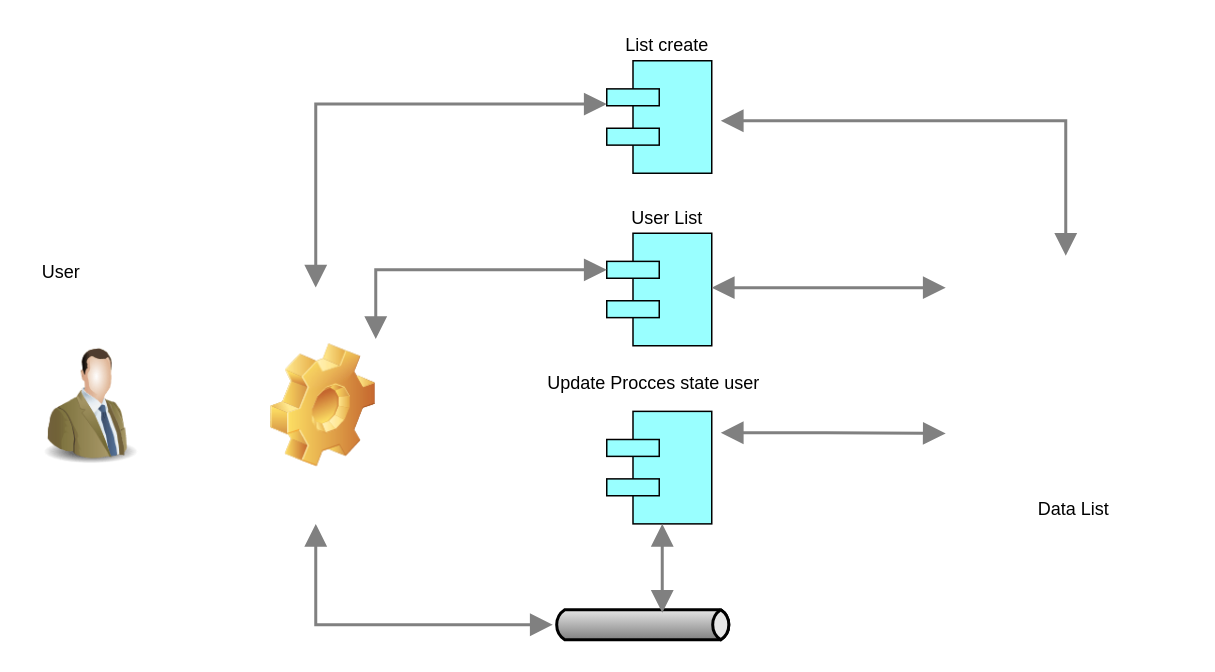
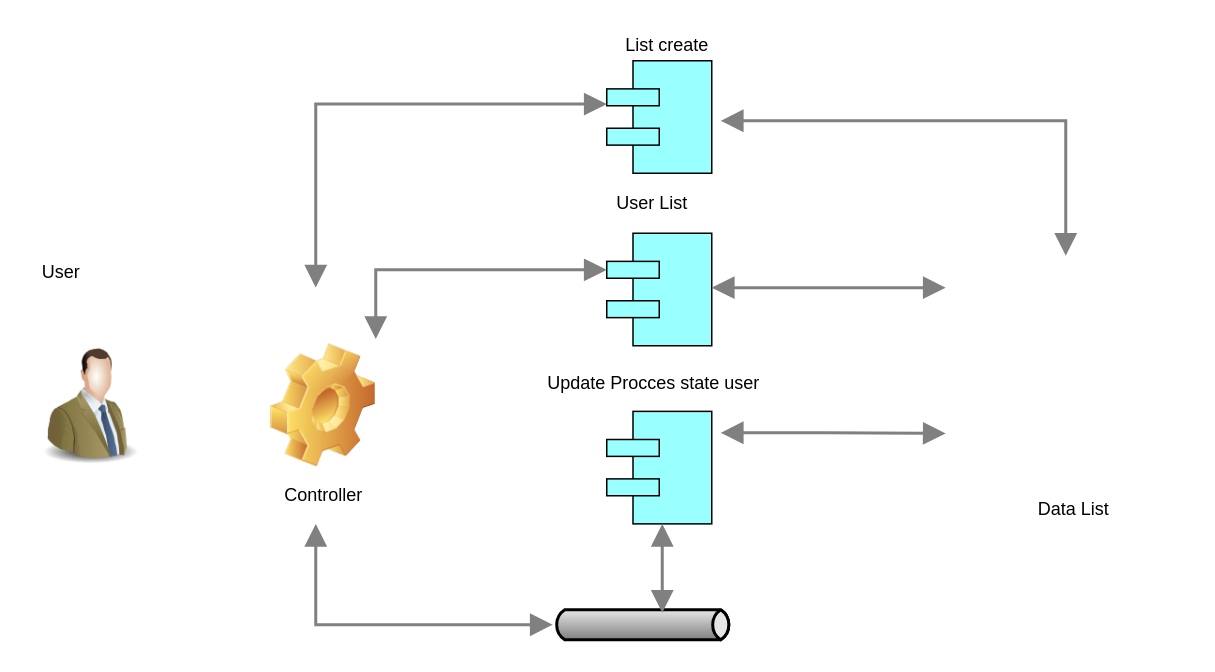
node "User List": moved (667, 218) -> (652, 203)
node "Controller": added
